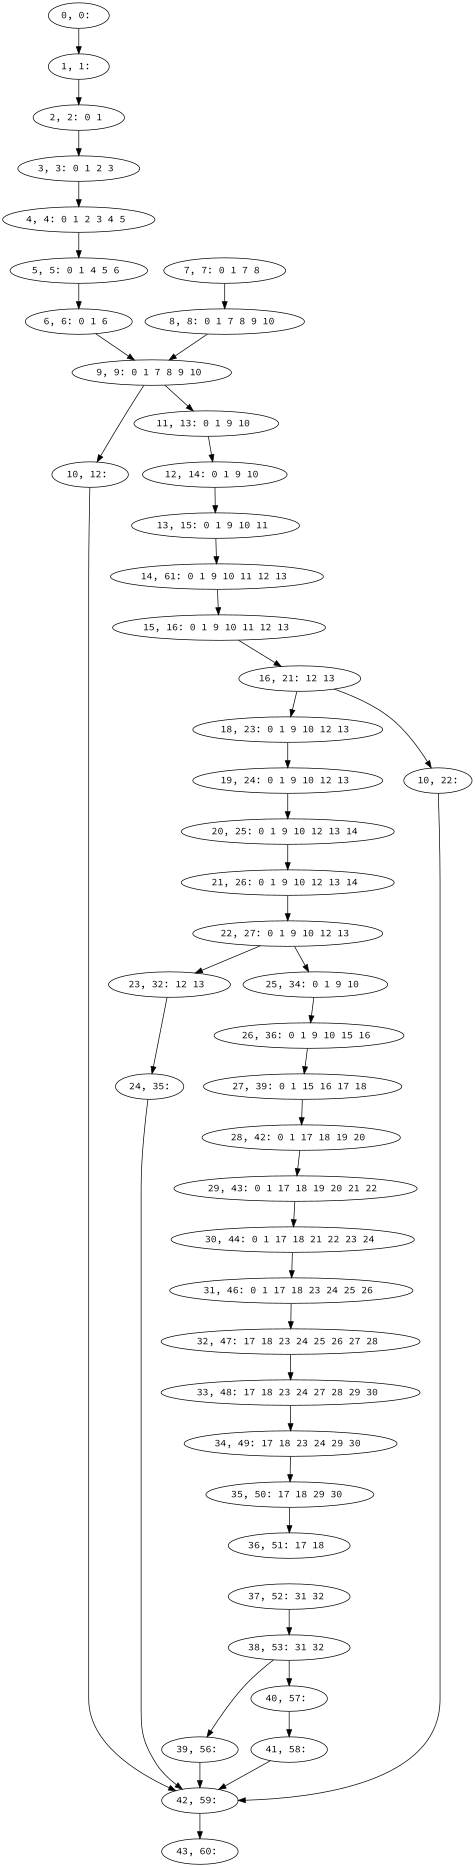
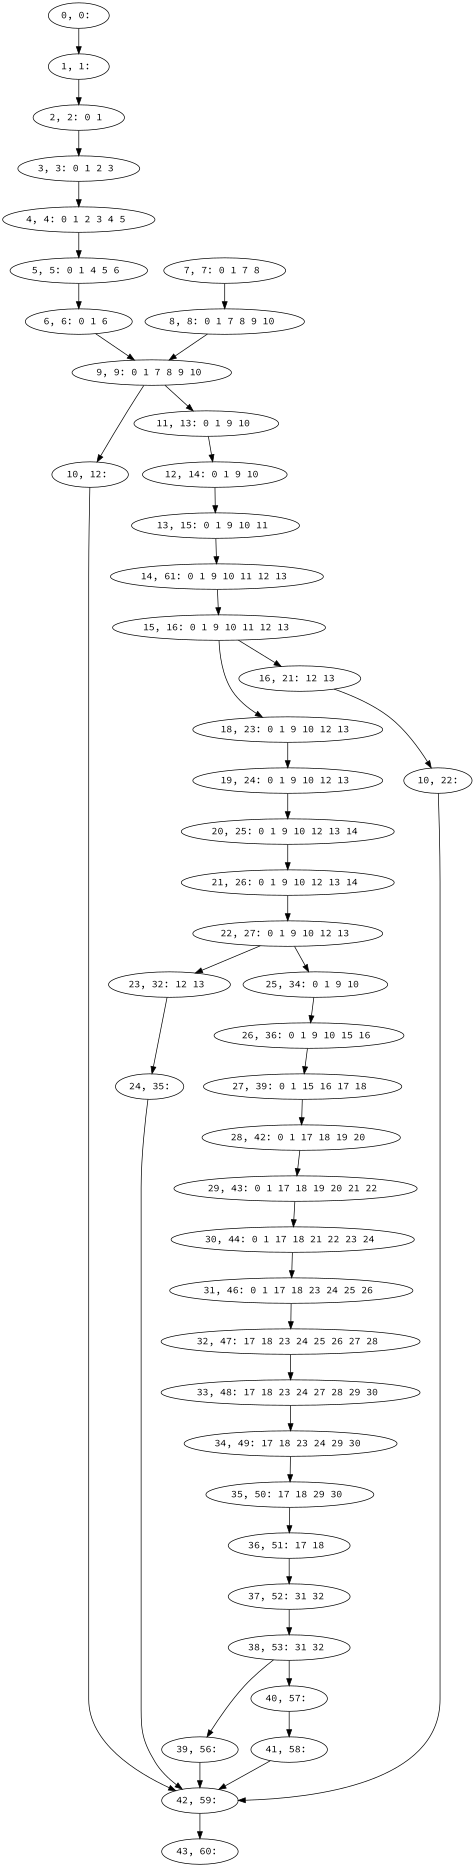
edge "16, 21: 12 13" -> "18, 23: 0 1 9 10 12 13": now "15, 16: 0 1 9 10 11 12 13" -> "18, 23: 0 1 9 10 12 13"
edge "36, 51: 17 18" -> "37, 52: 31 32": added
